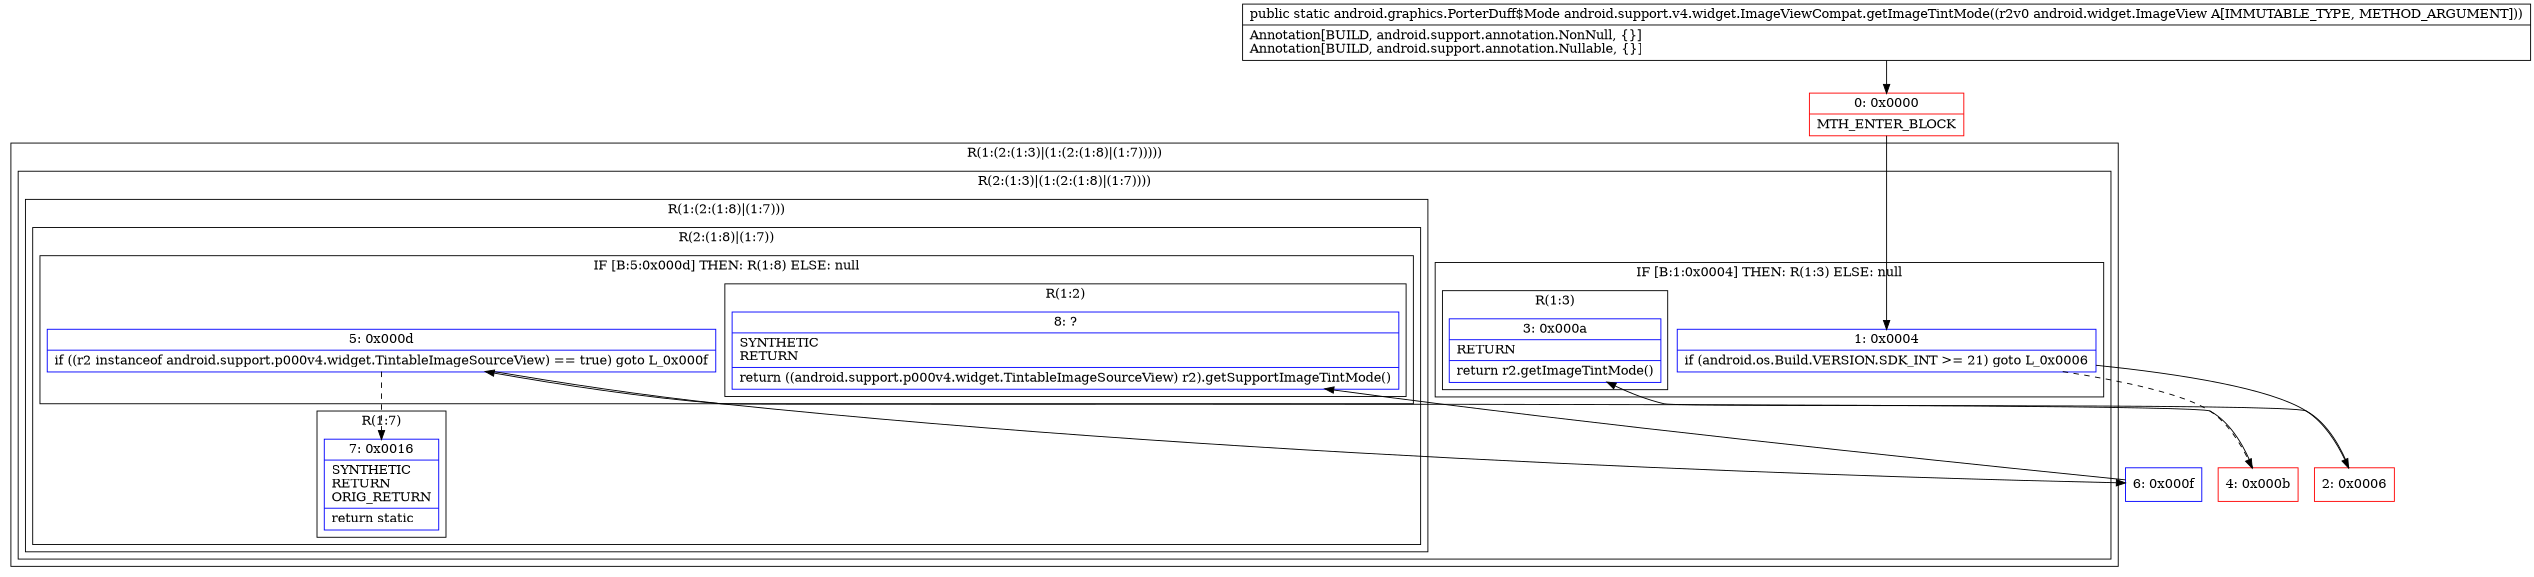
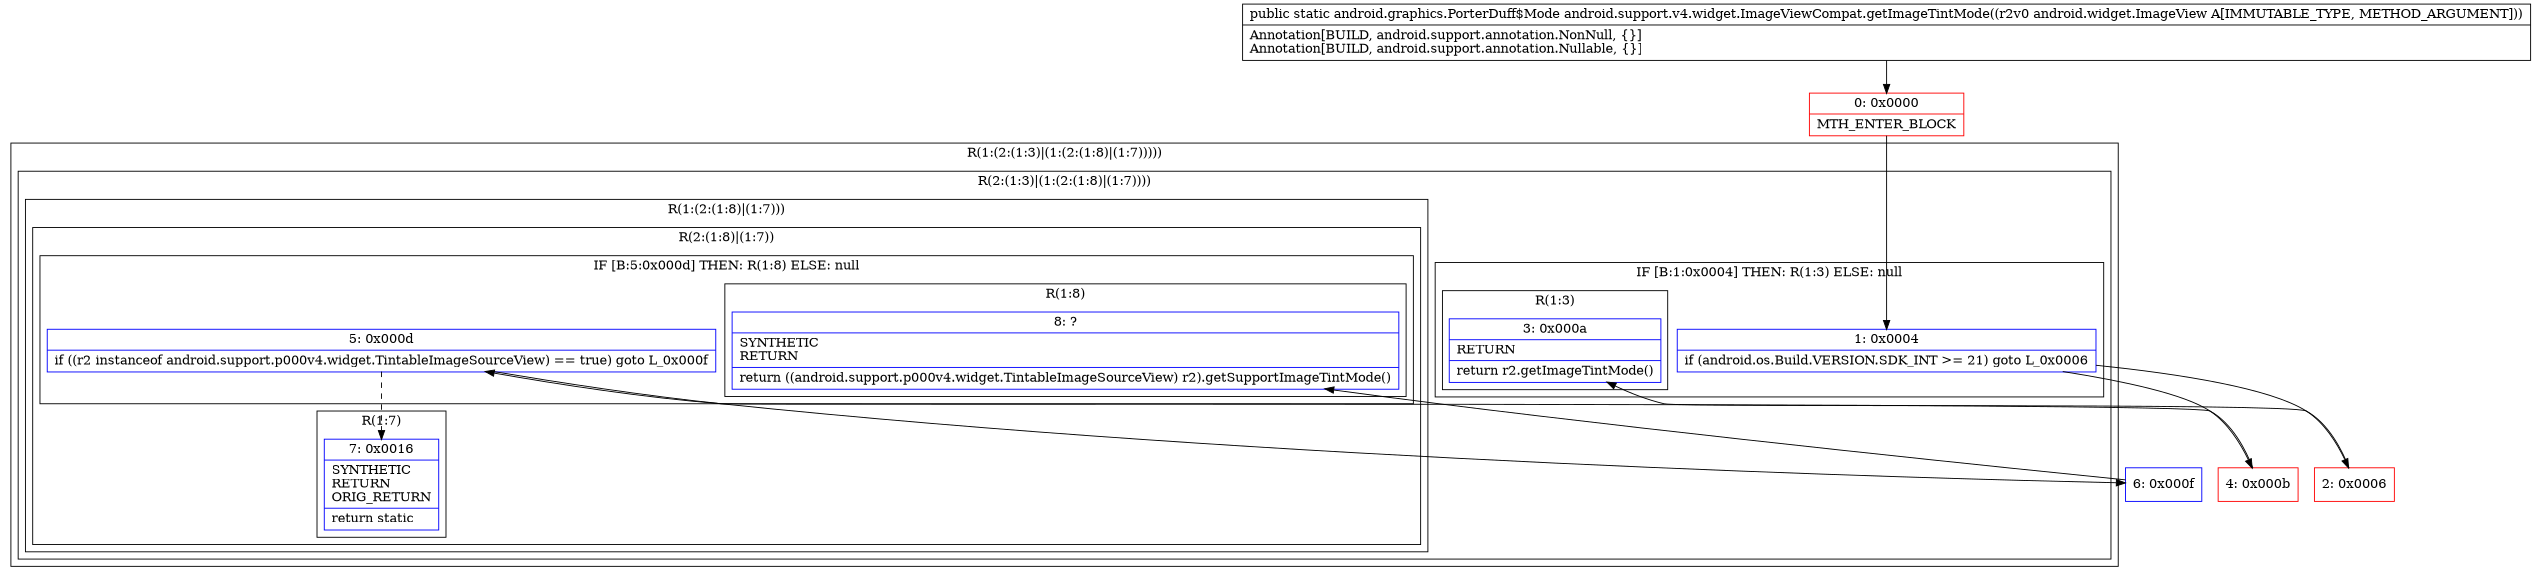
cluster "R(1:2)": label "R(1:2)" -> "R(1:8)"
edge "1: 0x0004" -> "4: 0x000b": style dashed -> solid
